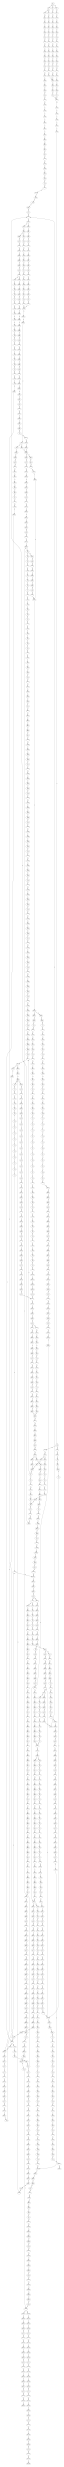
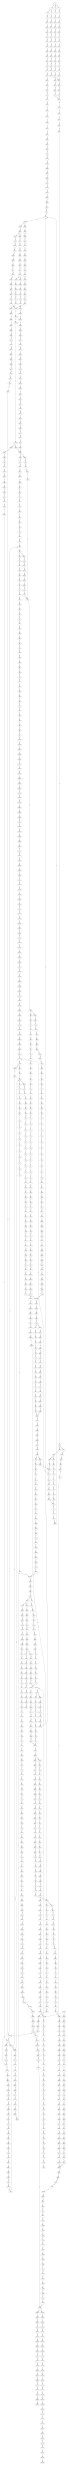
node "S574": removed
